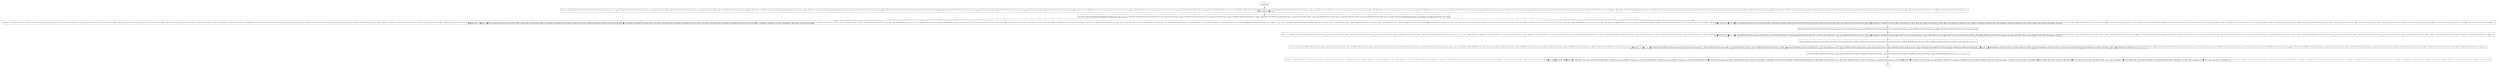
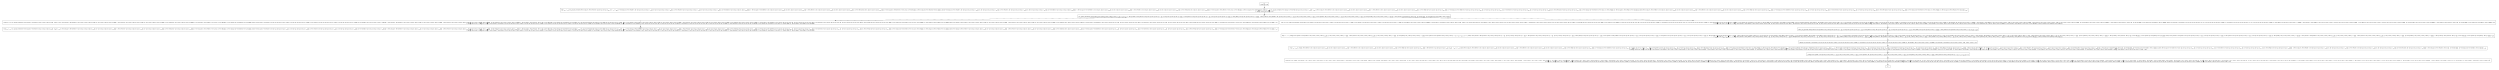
node "Leaf": added
